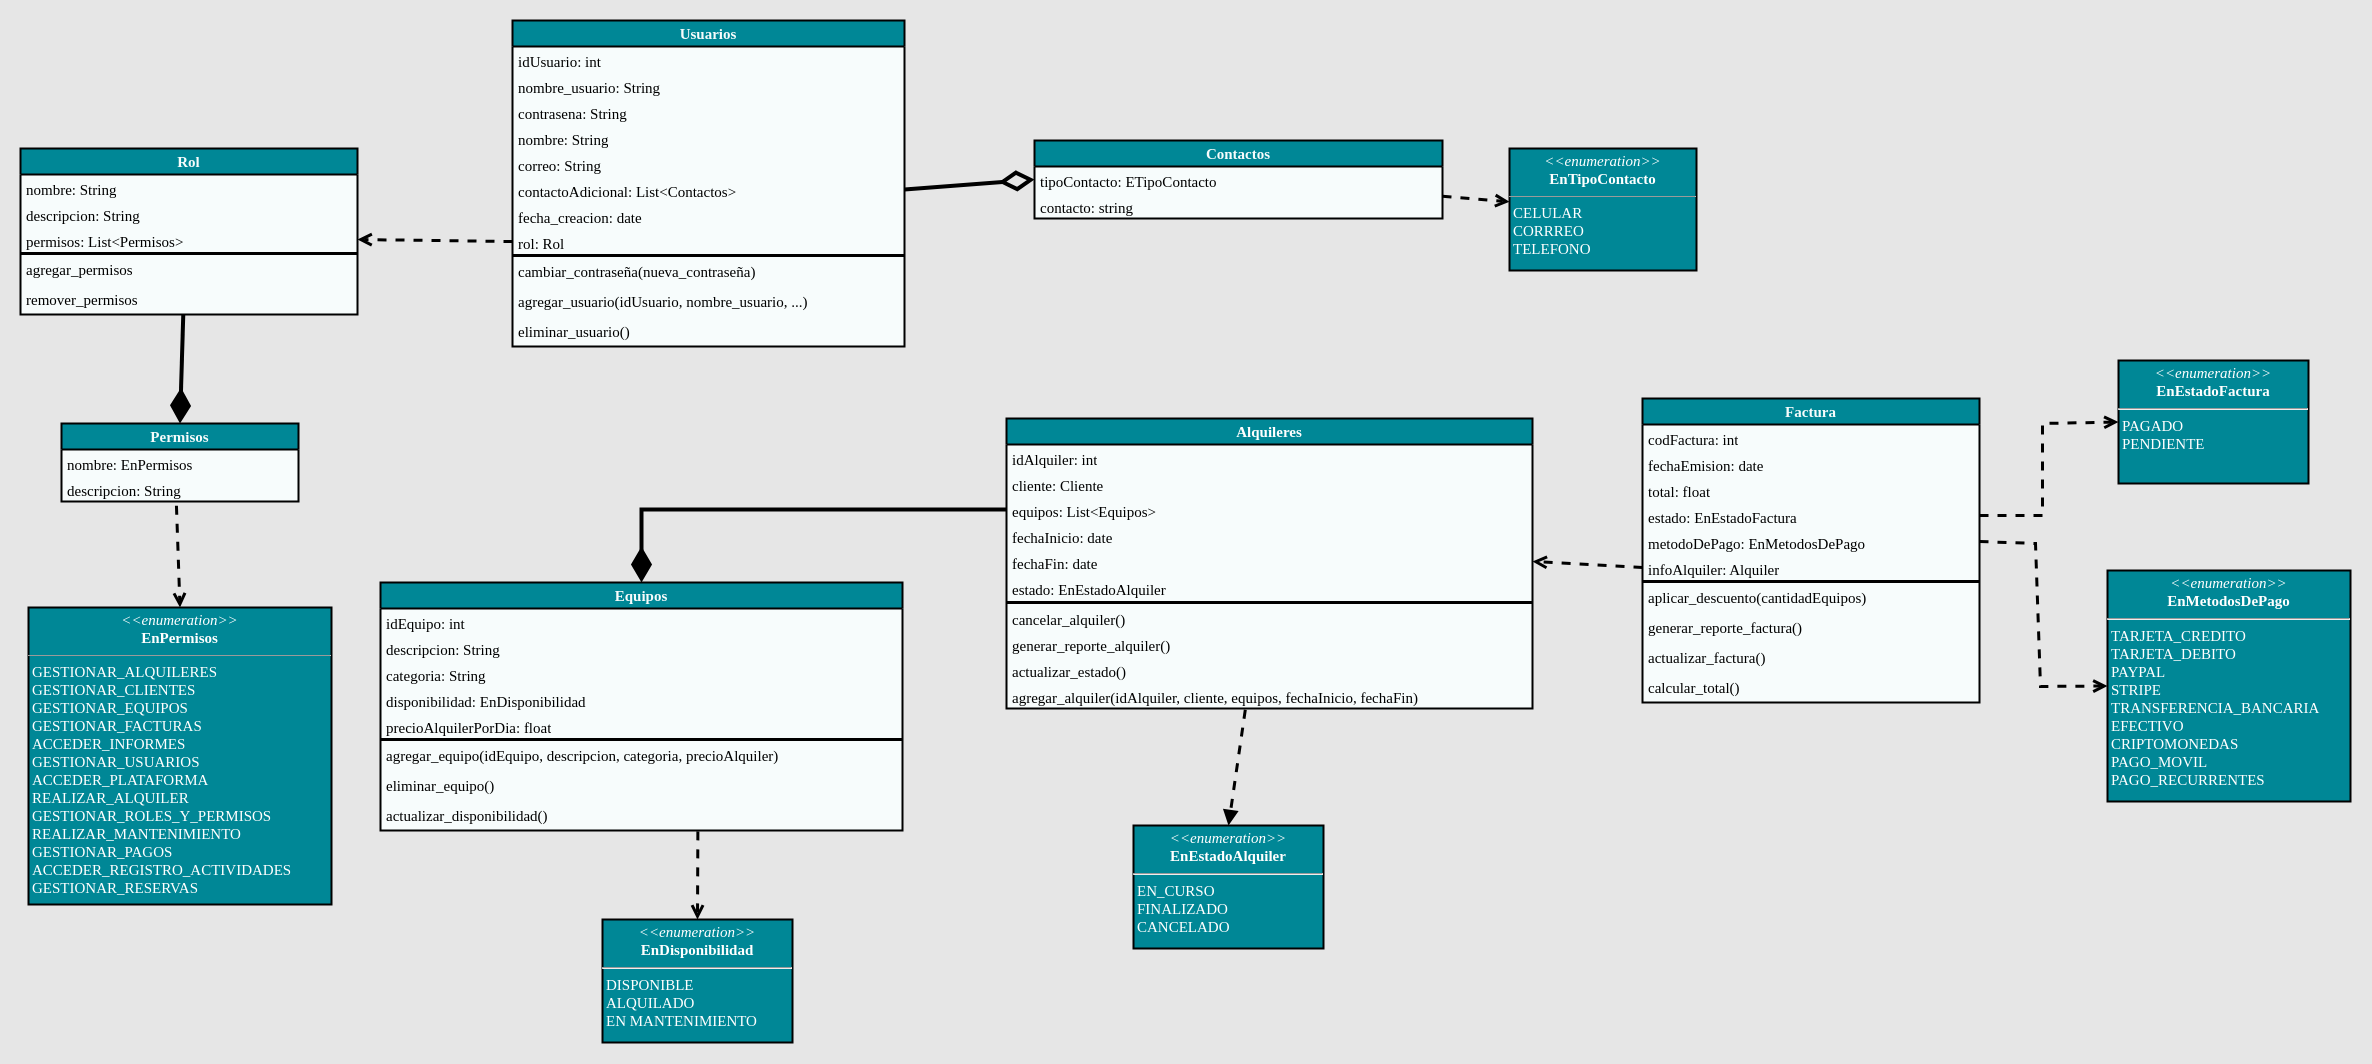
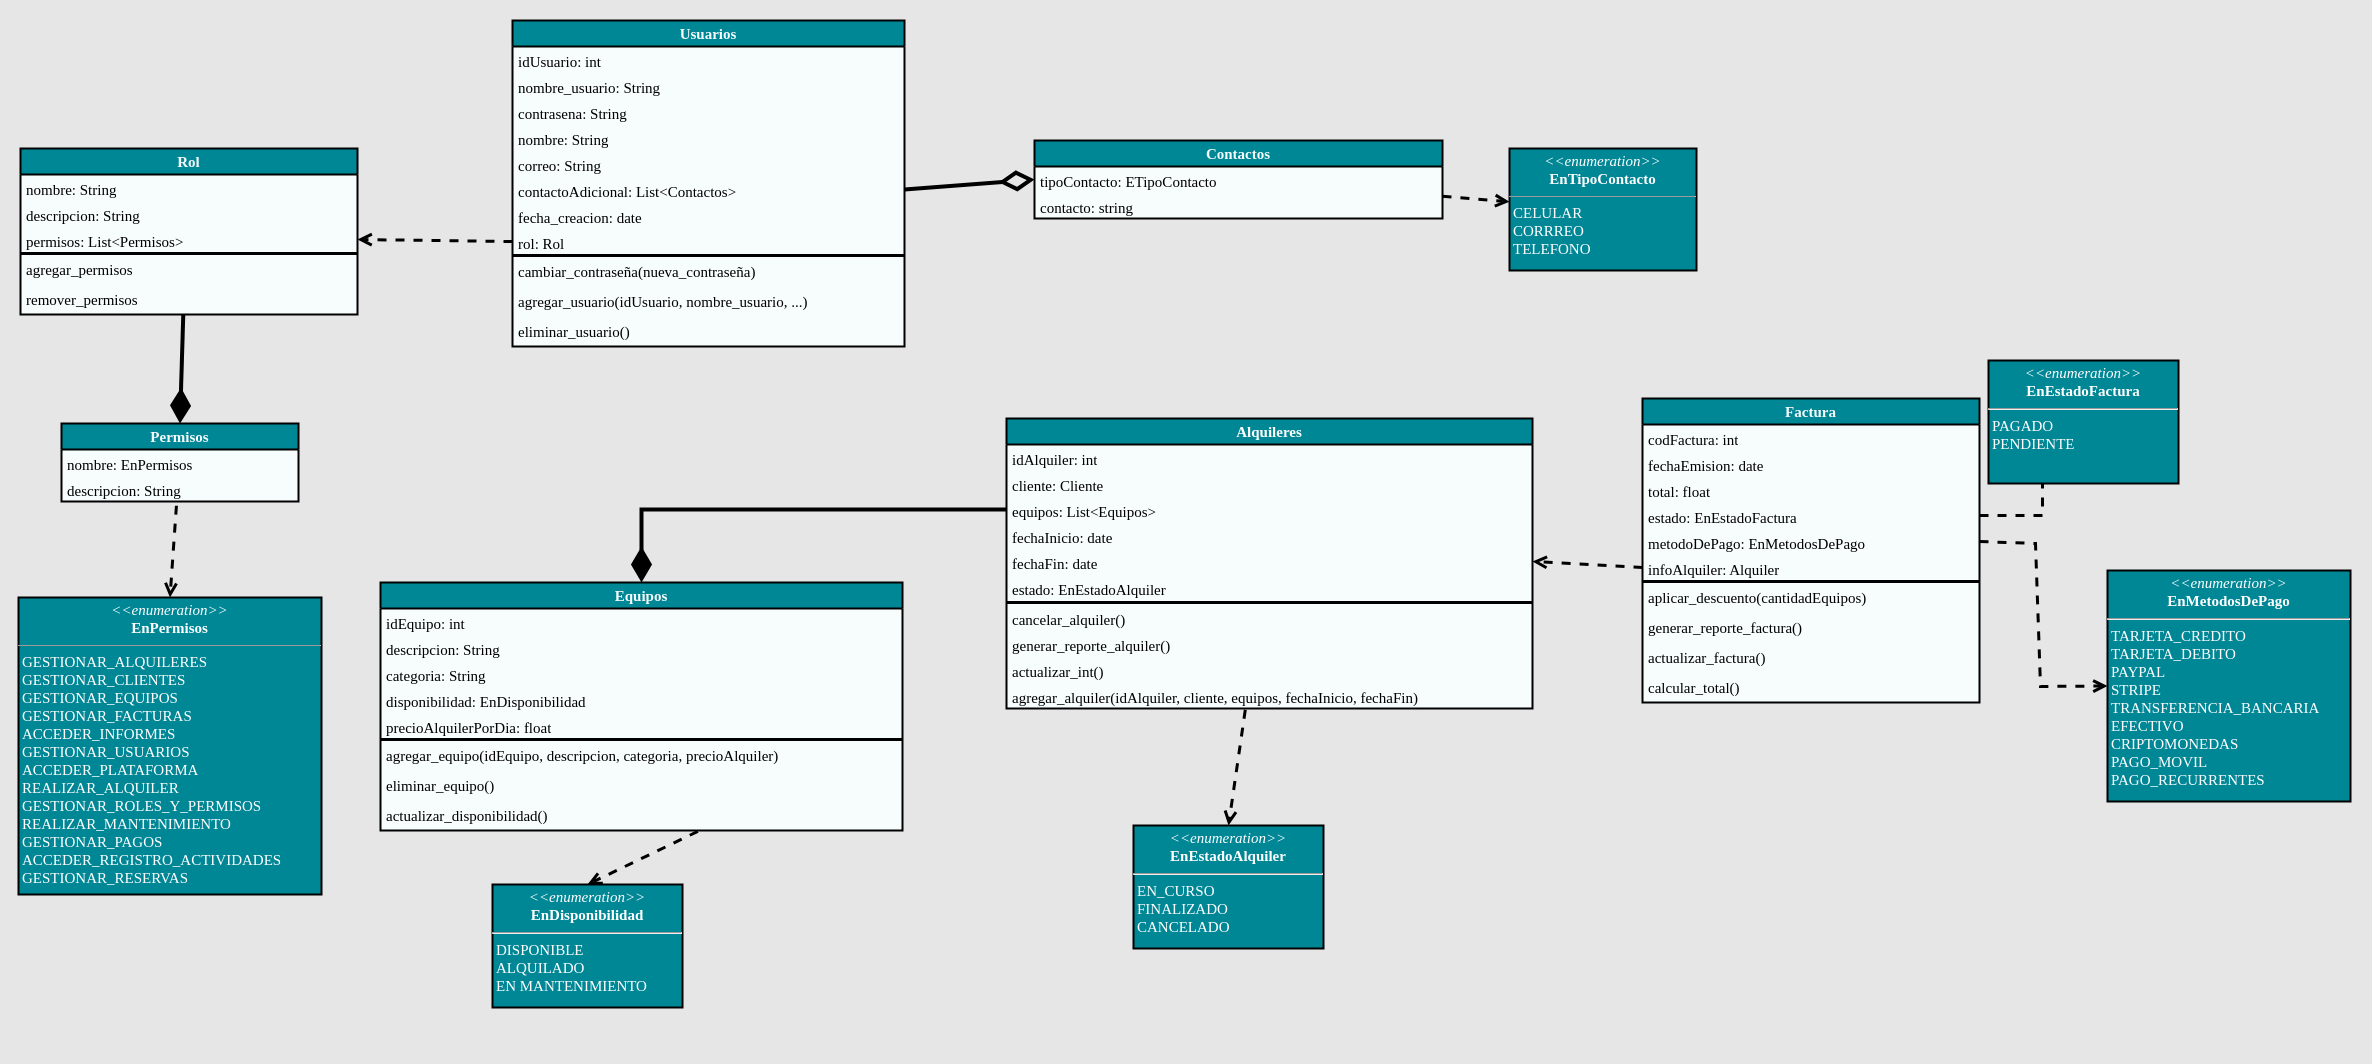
node "<<enumeration>>EnEstadoFactura PAGADOPENDIENTE": moved (2214, 422) -> (2084, 422)
node "actualizar_estado()": label "actualizar_estado()" -> "actualizar_int()"
node "<<enumeration>> EnPermisos GESTIONAR_ALQUILERES GESTIONAR_CLIENTES GESTIONAR_EQUIPOS GESTIONAR_FACTURAS ACCEDER_INFORMES GESTIONAR_USUARIOS ACCEDER_PLATAFORMA REALIZAR_ALQUILER GESTIONAR_ROLES_Y_PERMISOS REALIZAR_MANTENIMIENTO GESTIONAR_PAGOS ACCEDER_REGISTRO_ACTIVIDADES GESTIONAR_RESERVAS": moved (180, 756) -> (170, 746)
edge "agregar_alquiler(idAlquiler, cliente, equipos, fechaInicio, fechaFin)" -> "<<enumeration>>EnEstadoAlquiler EN_CURSO FINALIZADO CANCELADO": arrowhead block -> open
node "<<enumeration>>EnDisponibilidad DISPONIBLE ALQUILADO EN MANTENIMIENTO": moved (698, 981) -> (588, 946)
